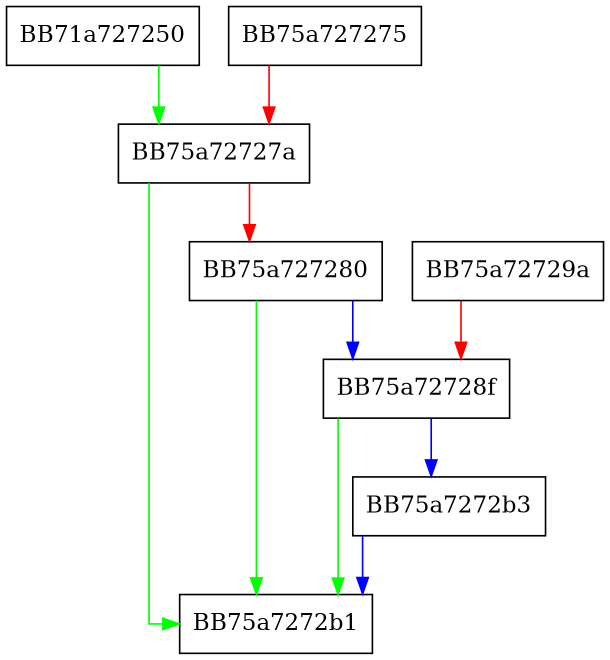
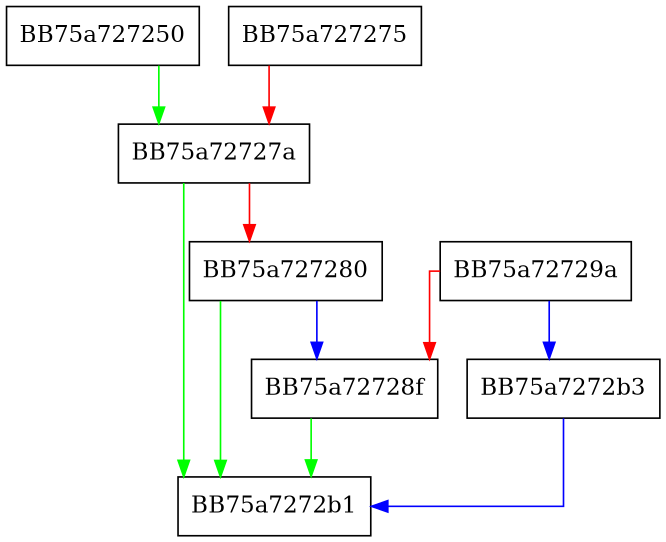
node "BB71a727250": label "BB71a727250" -> "BB75a727250"
edge "BB75a72728f" -> "BB75a7272b3": now "BB75a72729a" -> "BB75a7272b3"
